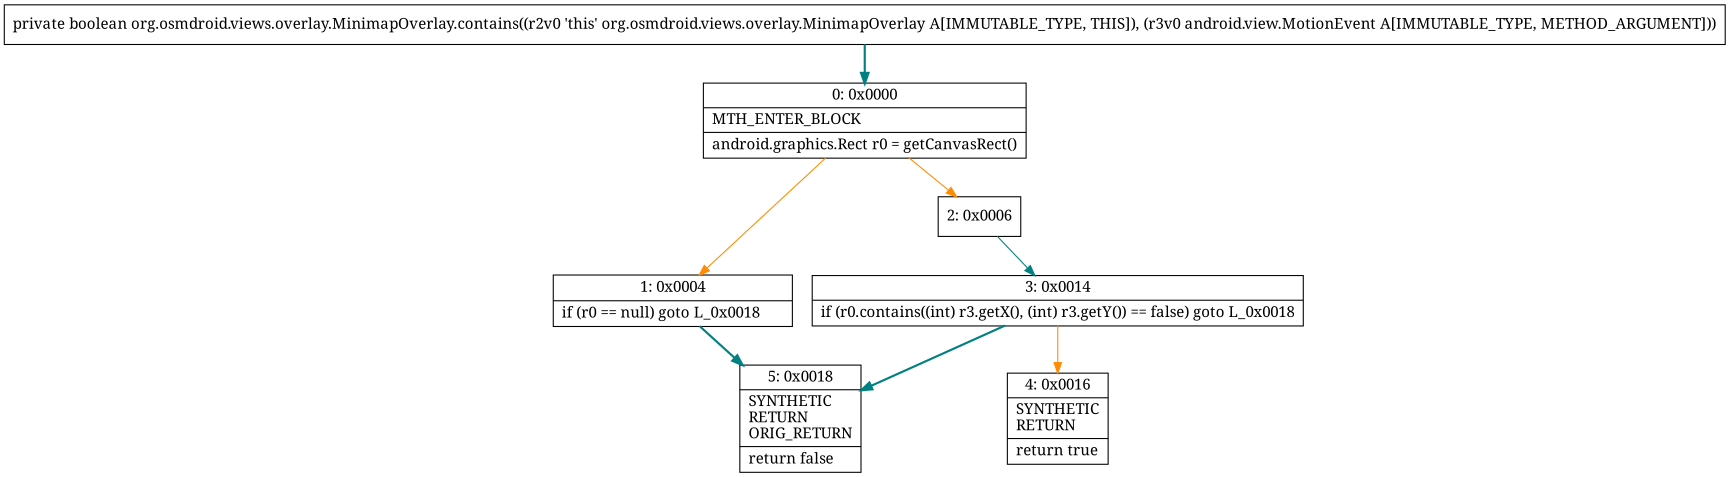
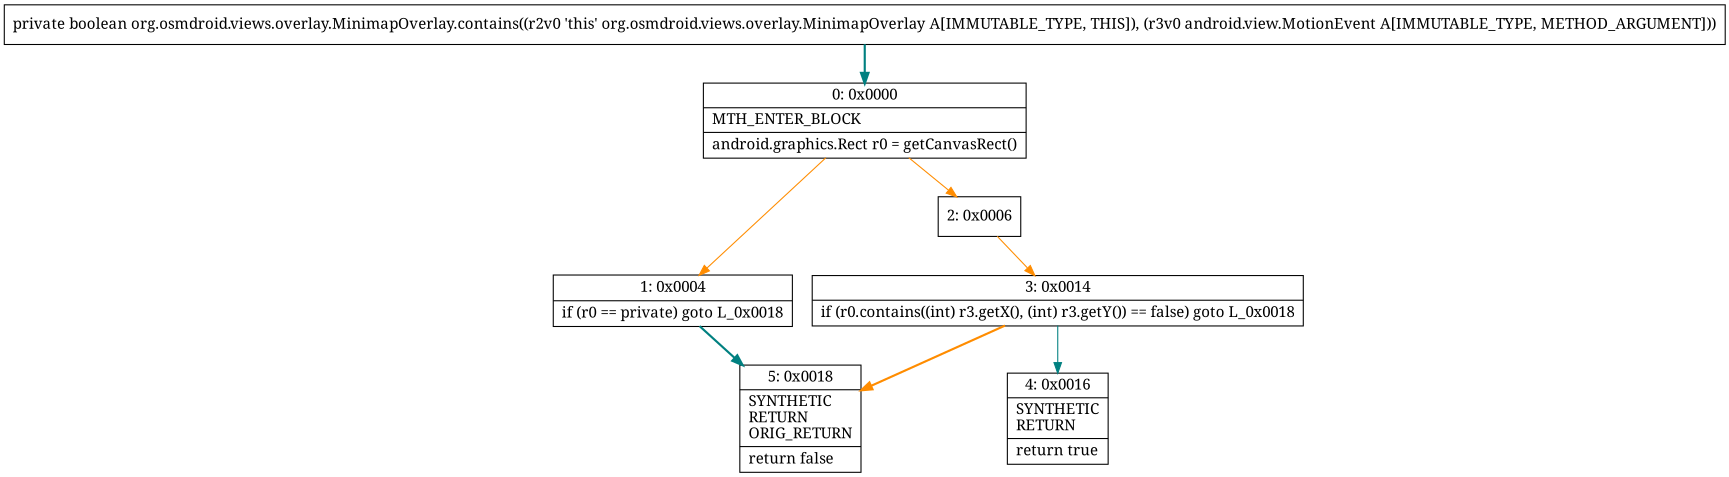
edge "2: 0x0006" -> "3: 0x0014": color teal -> darkorange
node "1: 0x0004": text "if (r0 == null) goto L_0x0018" -> "if (r0 == private) goto L_0x0018"
edge "3: 0x0014" -> "4: 0x0016": color darkorange -> teal
edge "3: 0x0014" -> "5: 0x0018": color teal -> darkorange
